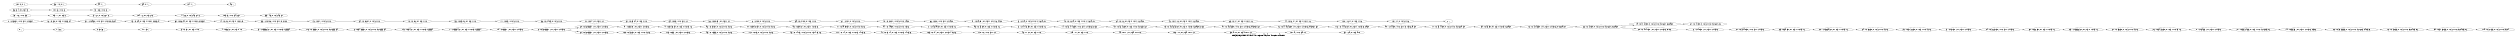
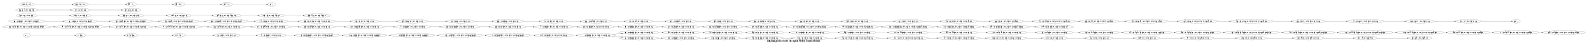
node "18 | 12 42 43 50 : 0 1 2 3 11 12 15 16 27 28 29 30": removed
edge "88 | 12 42 50 : 0 1 2 3 11 12 15 16 27 28 29 30" -> "20 | 12 40 41 50 : 0 1 2 3 11 12 15 16 27 28": now "87 | 12 41 50 : 0 1 2 3 11 12 15 16 27 28" -> "20 | 12 40 41 50 : 0 1 2 3 11 12 15 16 27 28"
